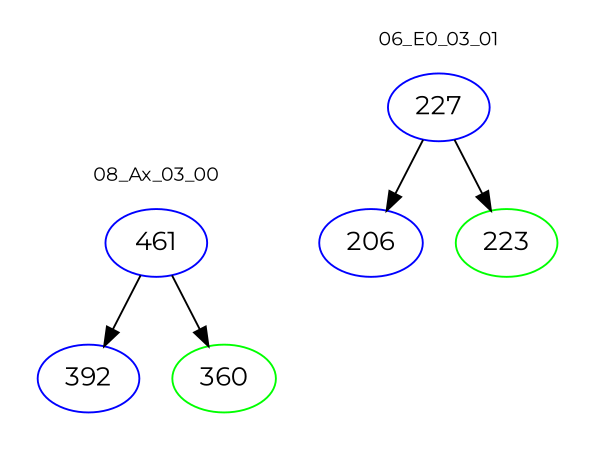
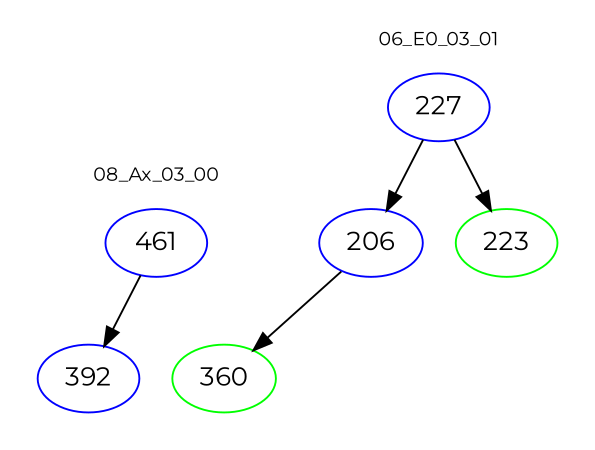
edge "461" -> "360": now "206" -> "360"
